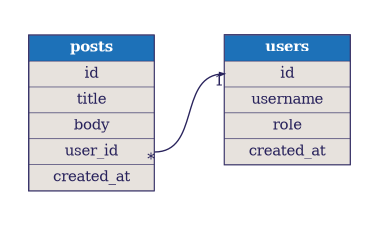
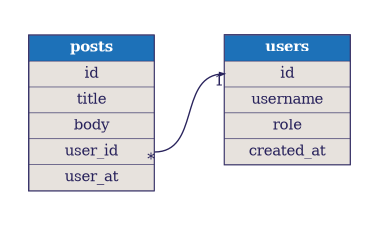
node "posts": text "created_at" -> "user_at"
